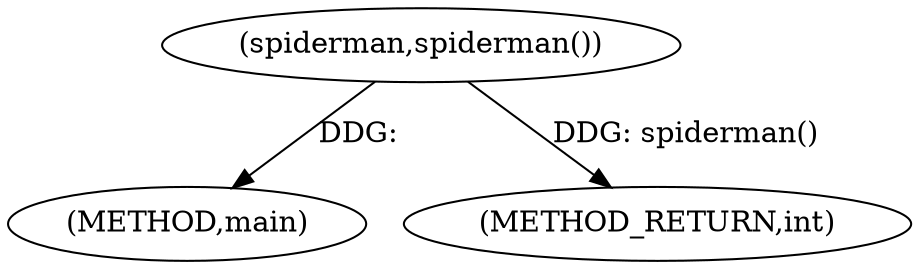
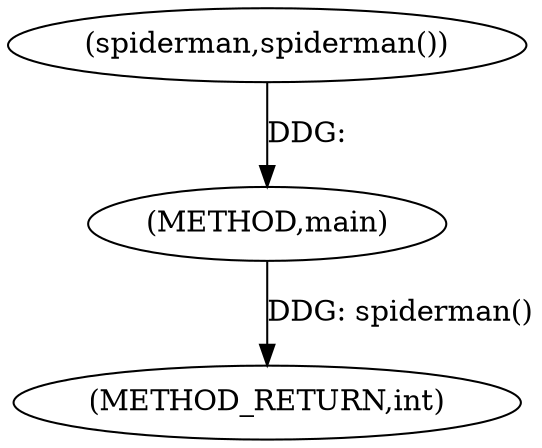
edge "(spiderman,spiderman())" -> "(METHOD_RETURN,int)": now "(METHOD,main)" -> "(METHOD_RETURN,int)"
